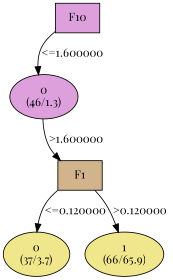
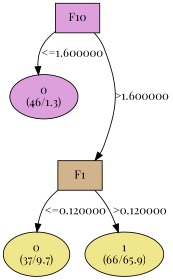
edge "0 (46/1.3)" -> "F1": now "F10" -> "F1"
node "0 (37/3.7)": label "0 (37/3.7)" -> "0 (37/9.7)"
